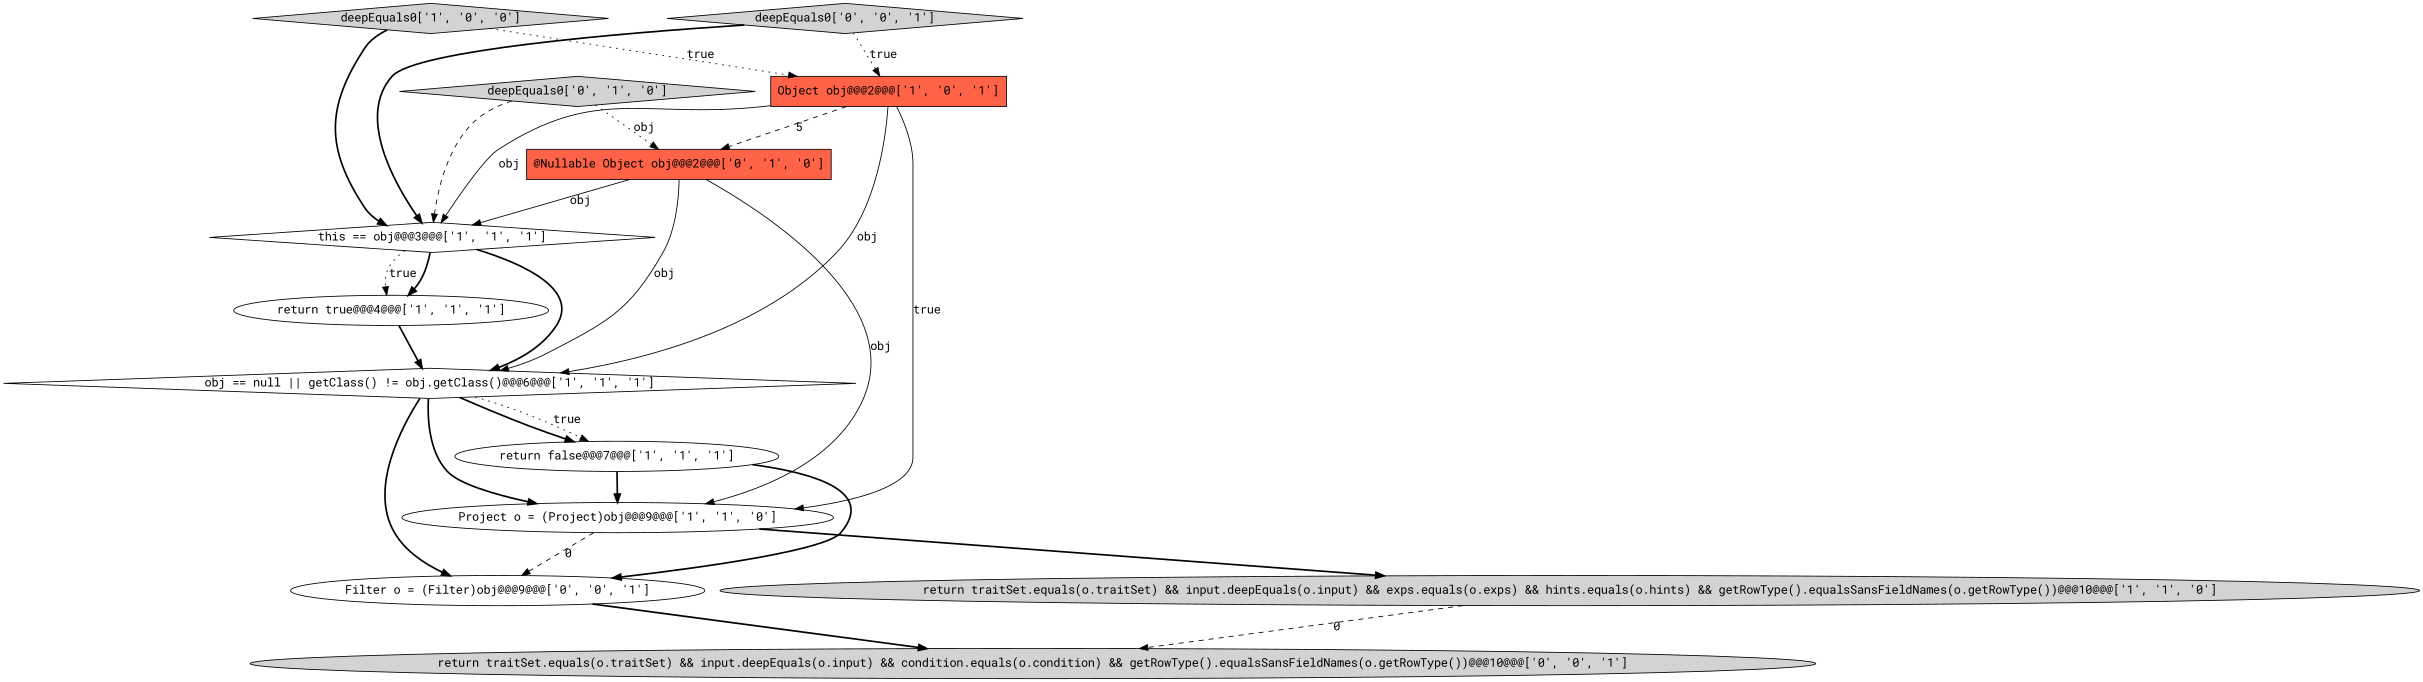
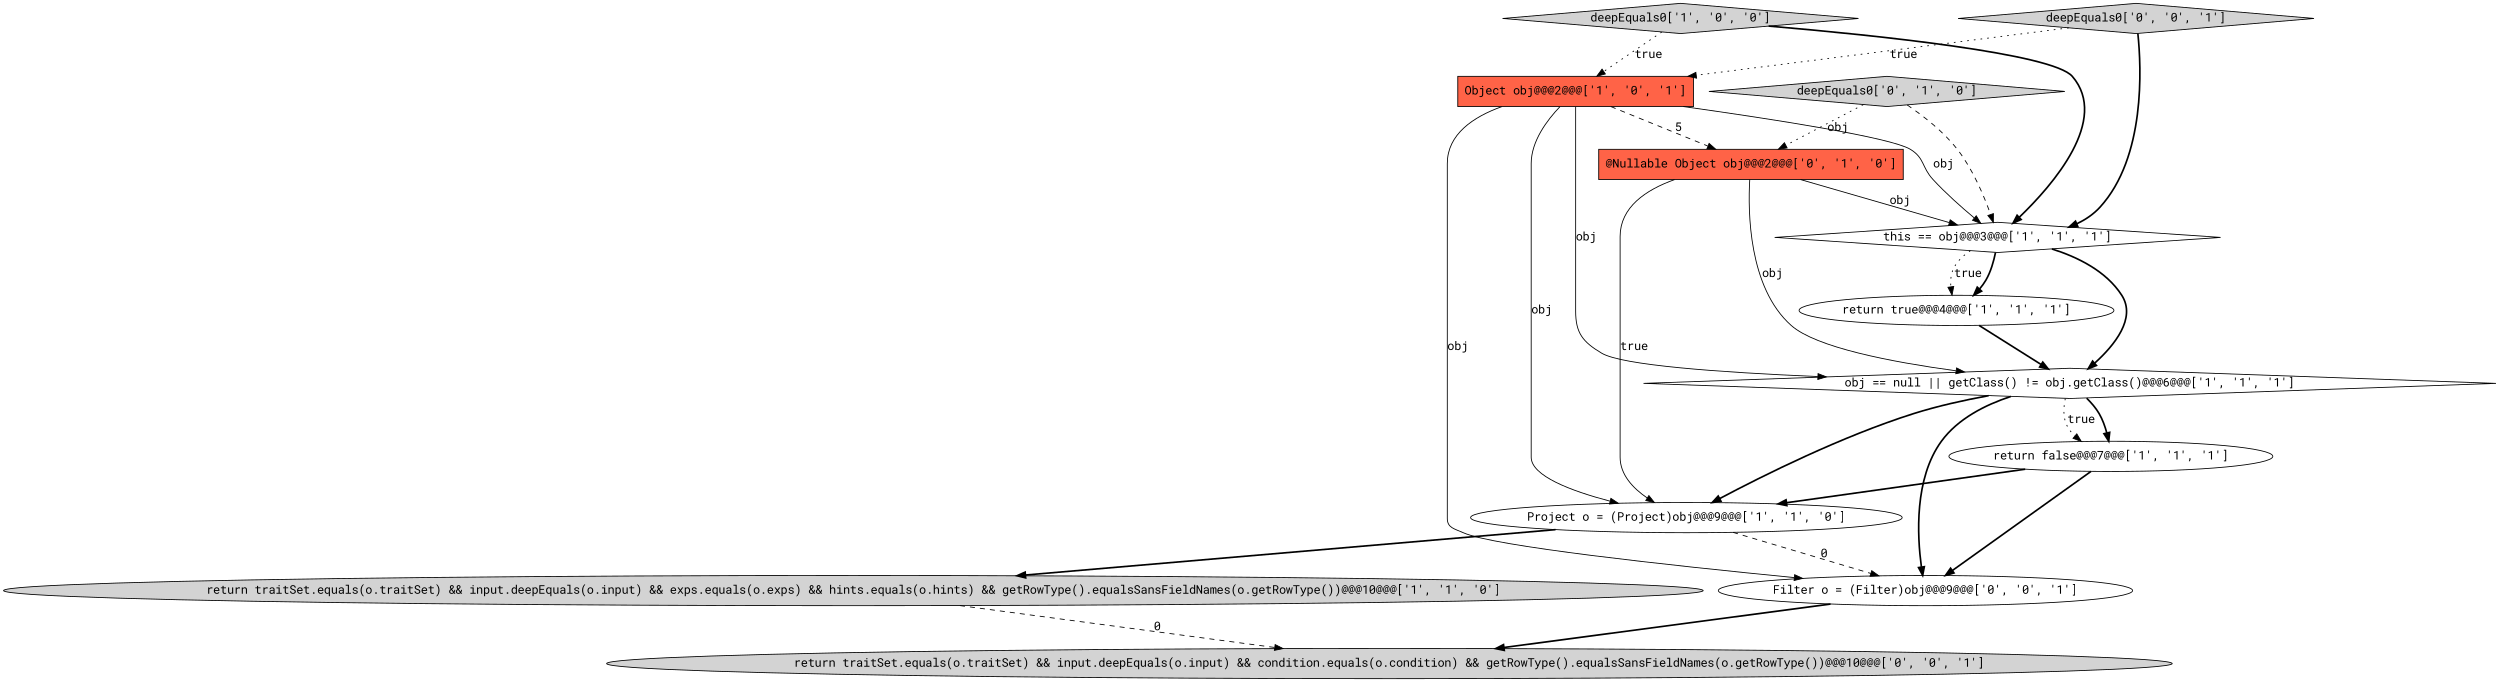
edge "Object obj@@@2@@@['1', '0', '1']" -> "Project o = (Project)obj@@@9@@@['1', '1', '0']": label "true" -> "obj"
edge "@Nullable Object obj@@@2@@@['0', '1', '0']" -> "Project o = (Project)obj@@@9@@@['1', '1', '0']": label "obj" -> "true"
edge "Object obj@@@2@@@['1', '0', '1']" -> "Filter o = (Filter)obj@@@9@@@['0', '0', '1']": added, label "obj"
